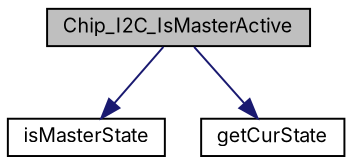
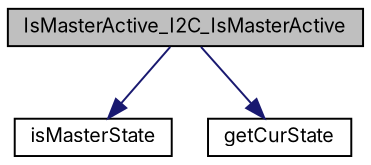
node "Chip_I2C_IsMasterActive": label "Chip_I2C_IsMasterActive" -> "IsMasterActive_I2C_IsMasterActive"
